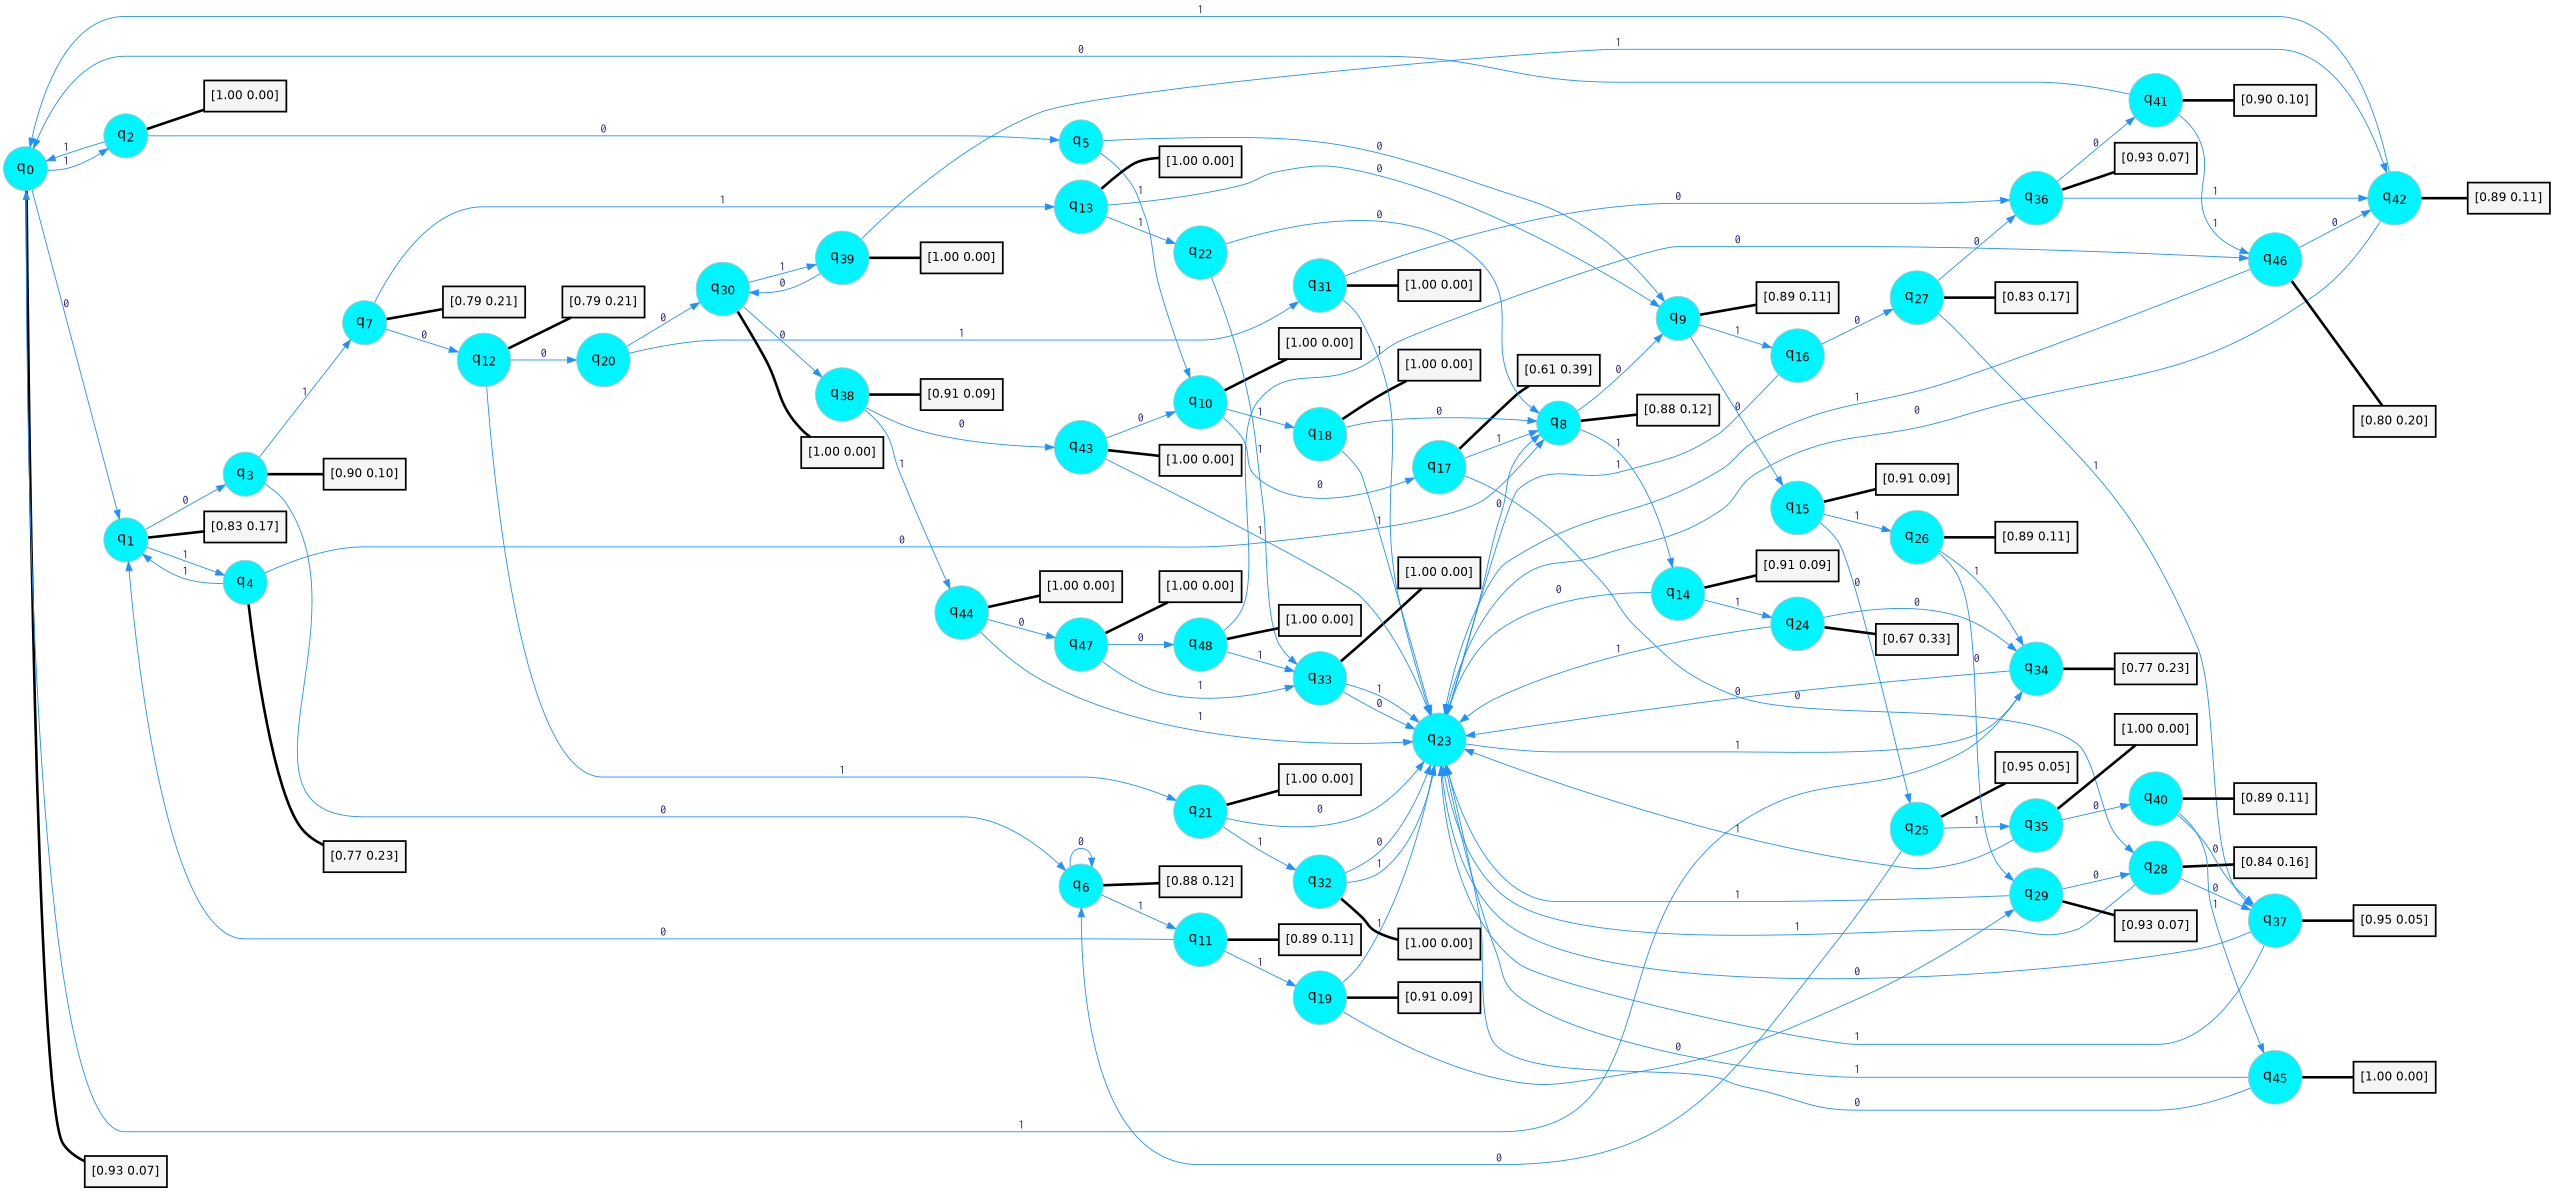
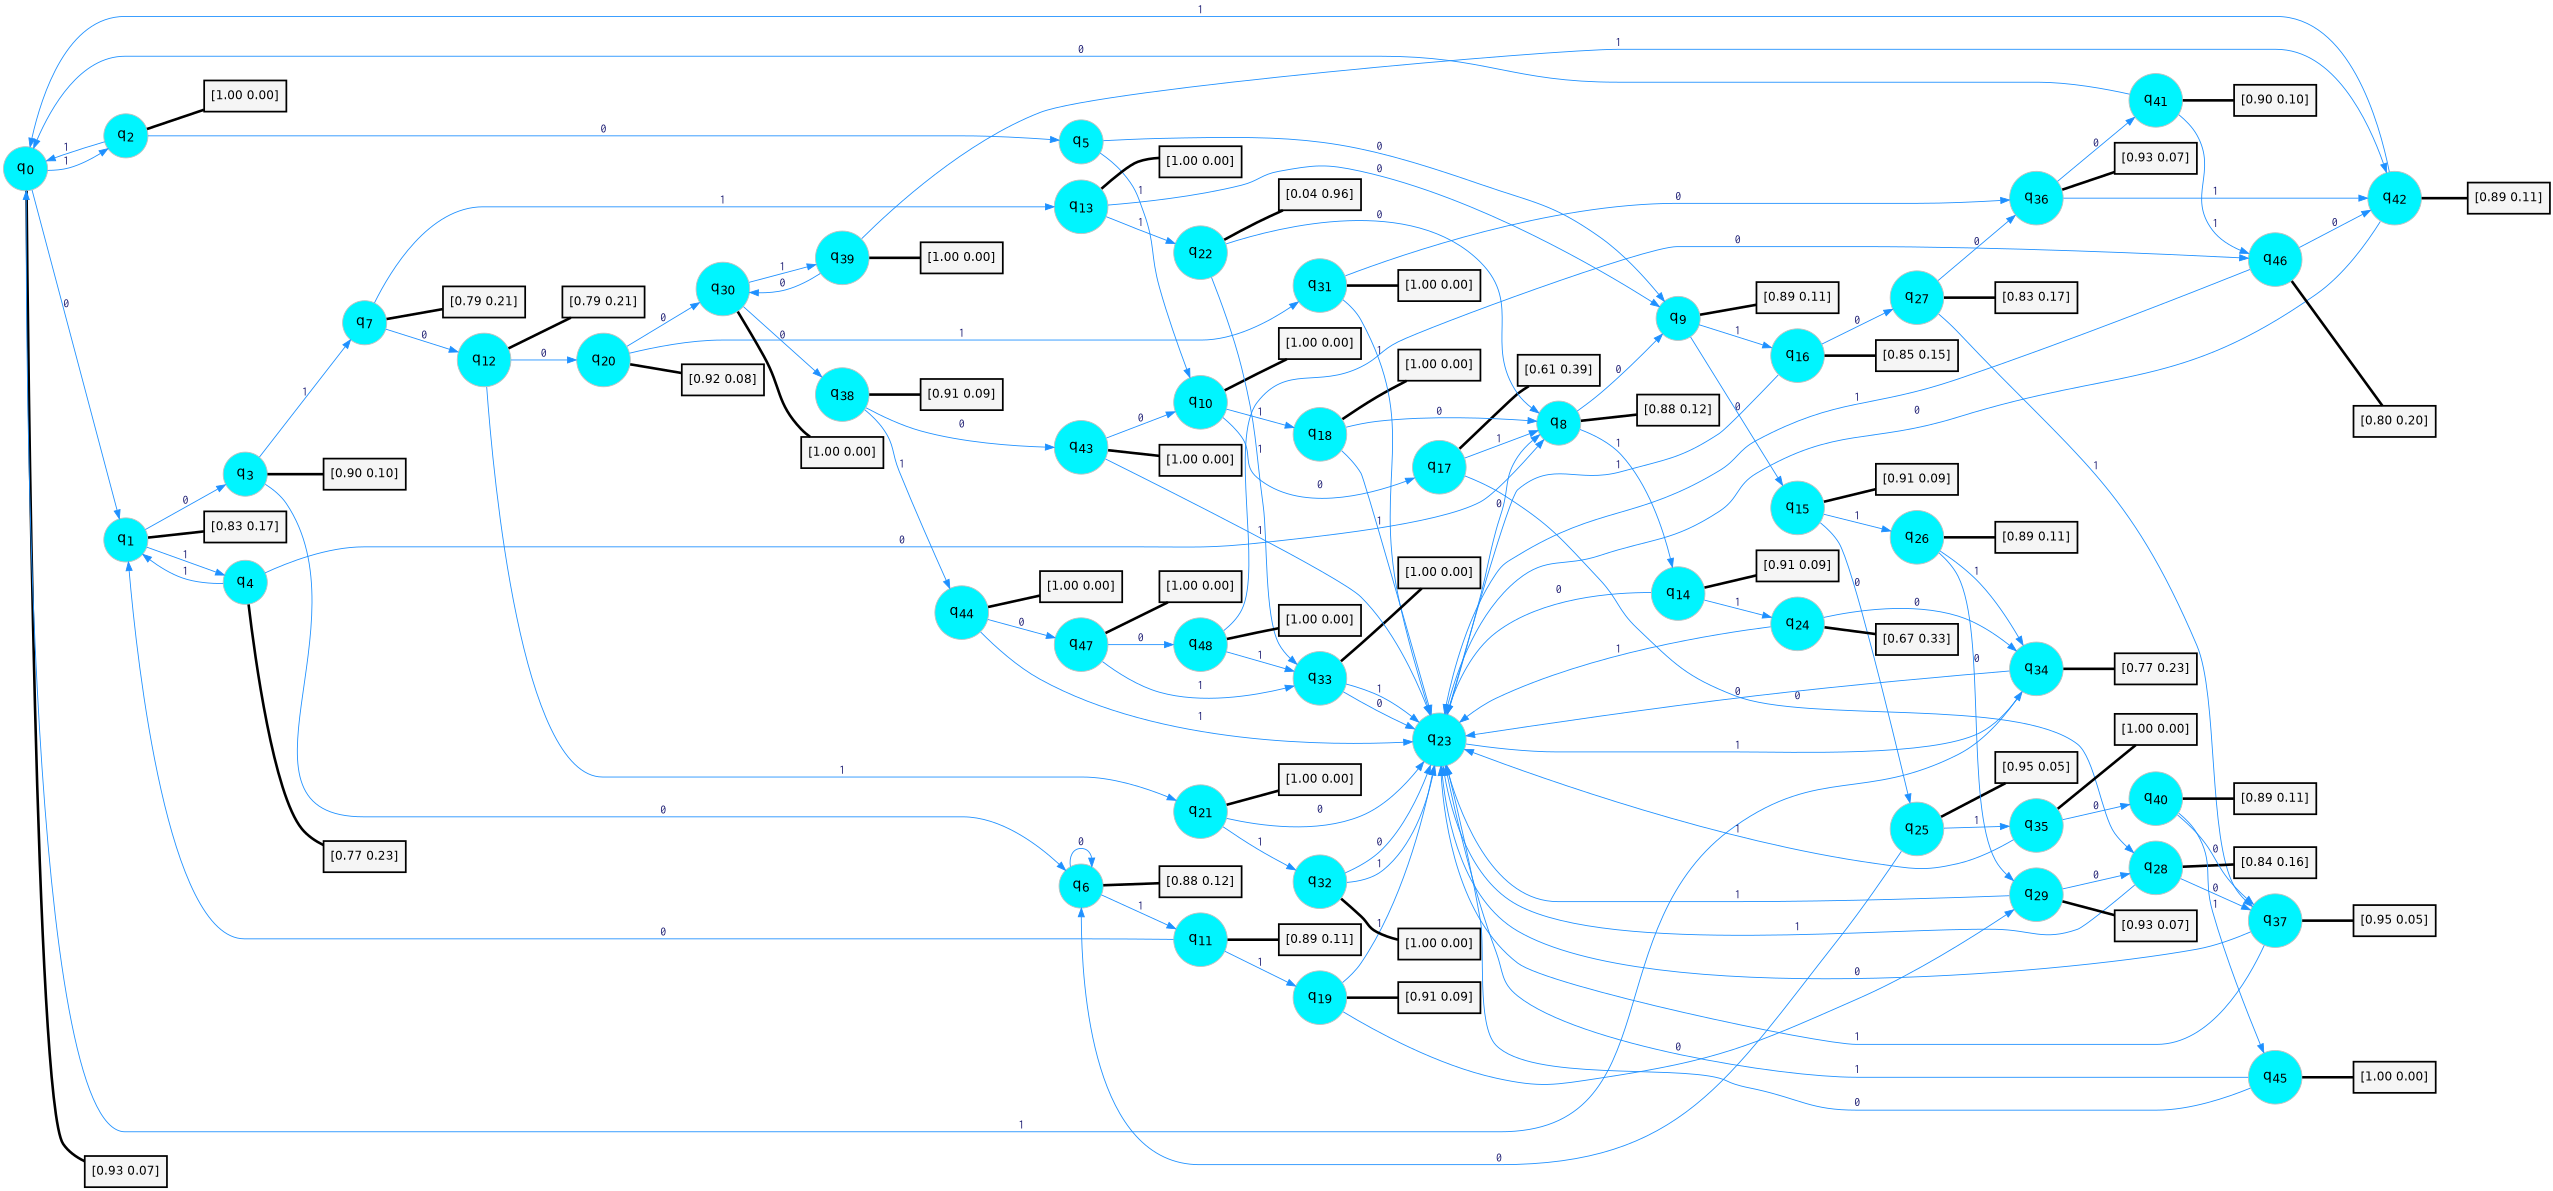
node "[0.04 0.96]": added
node "[0.85 0.15]": added
node "[0.92 0.08]": added
